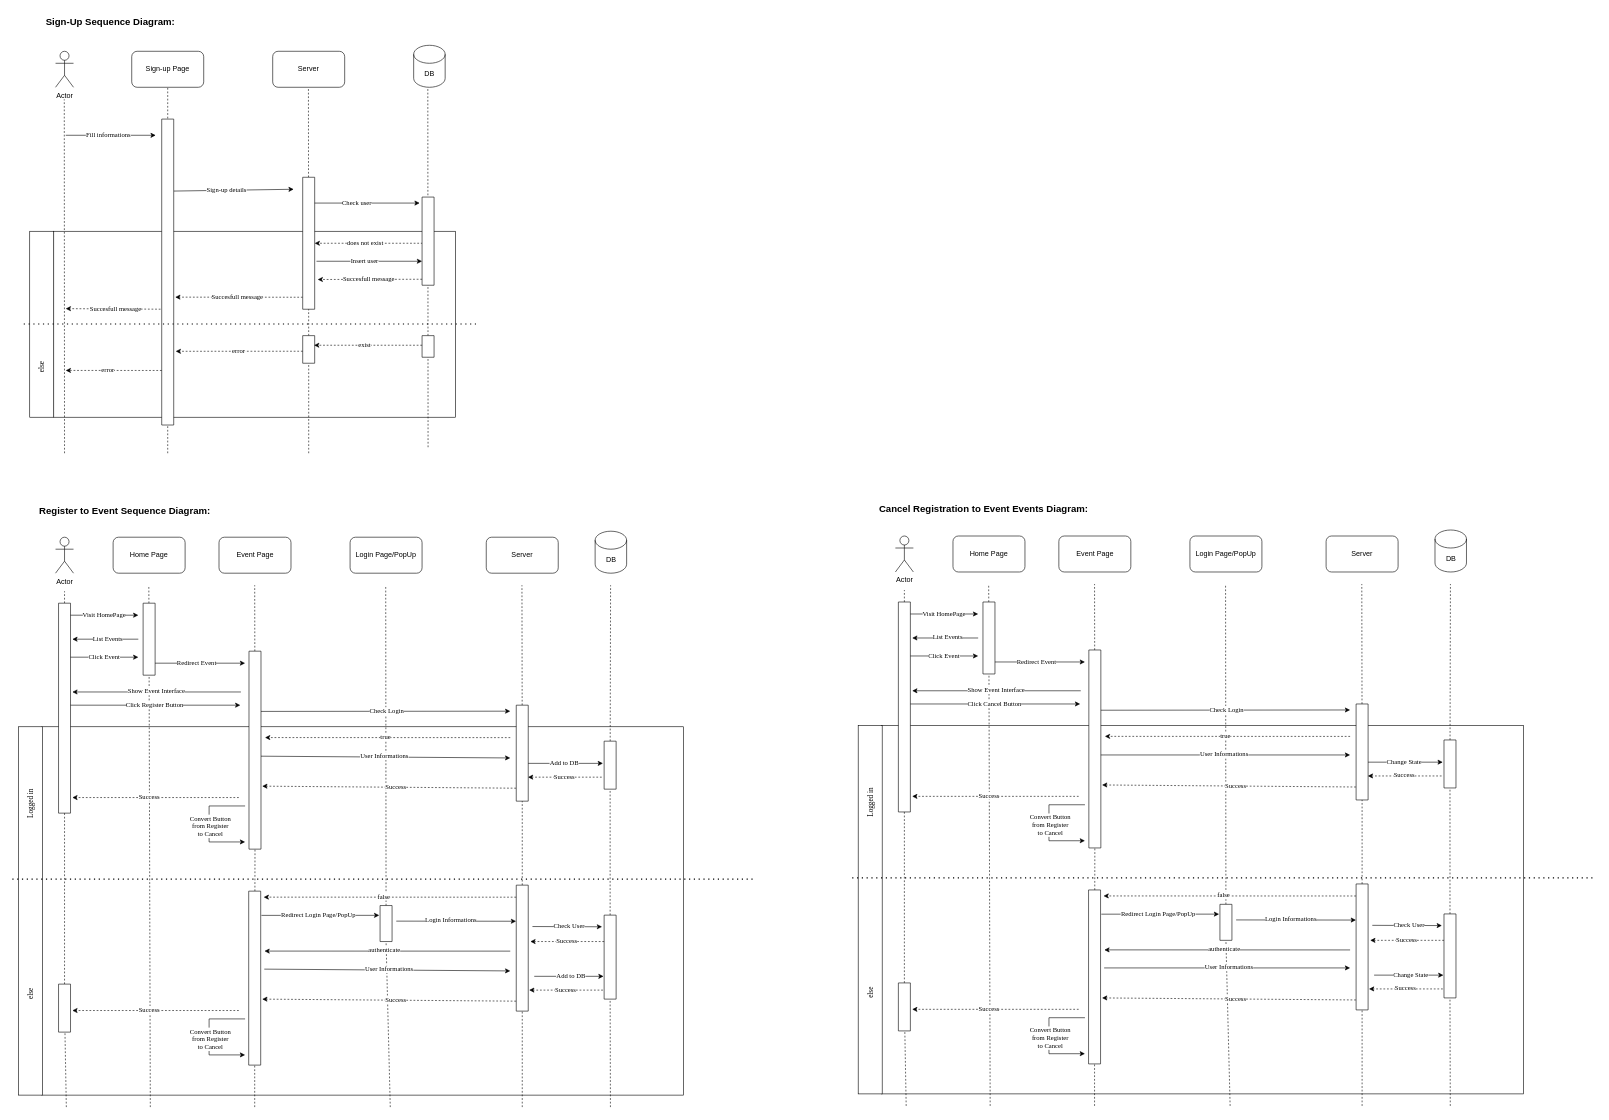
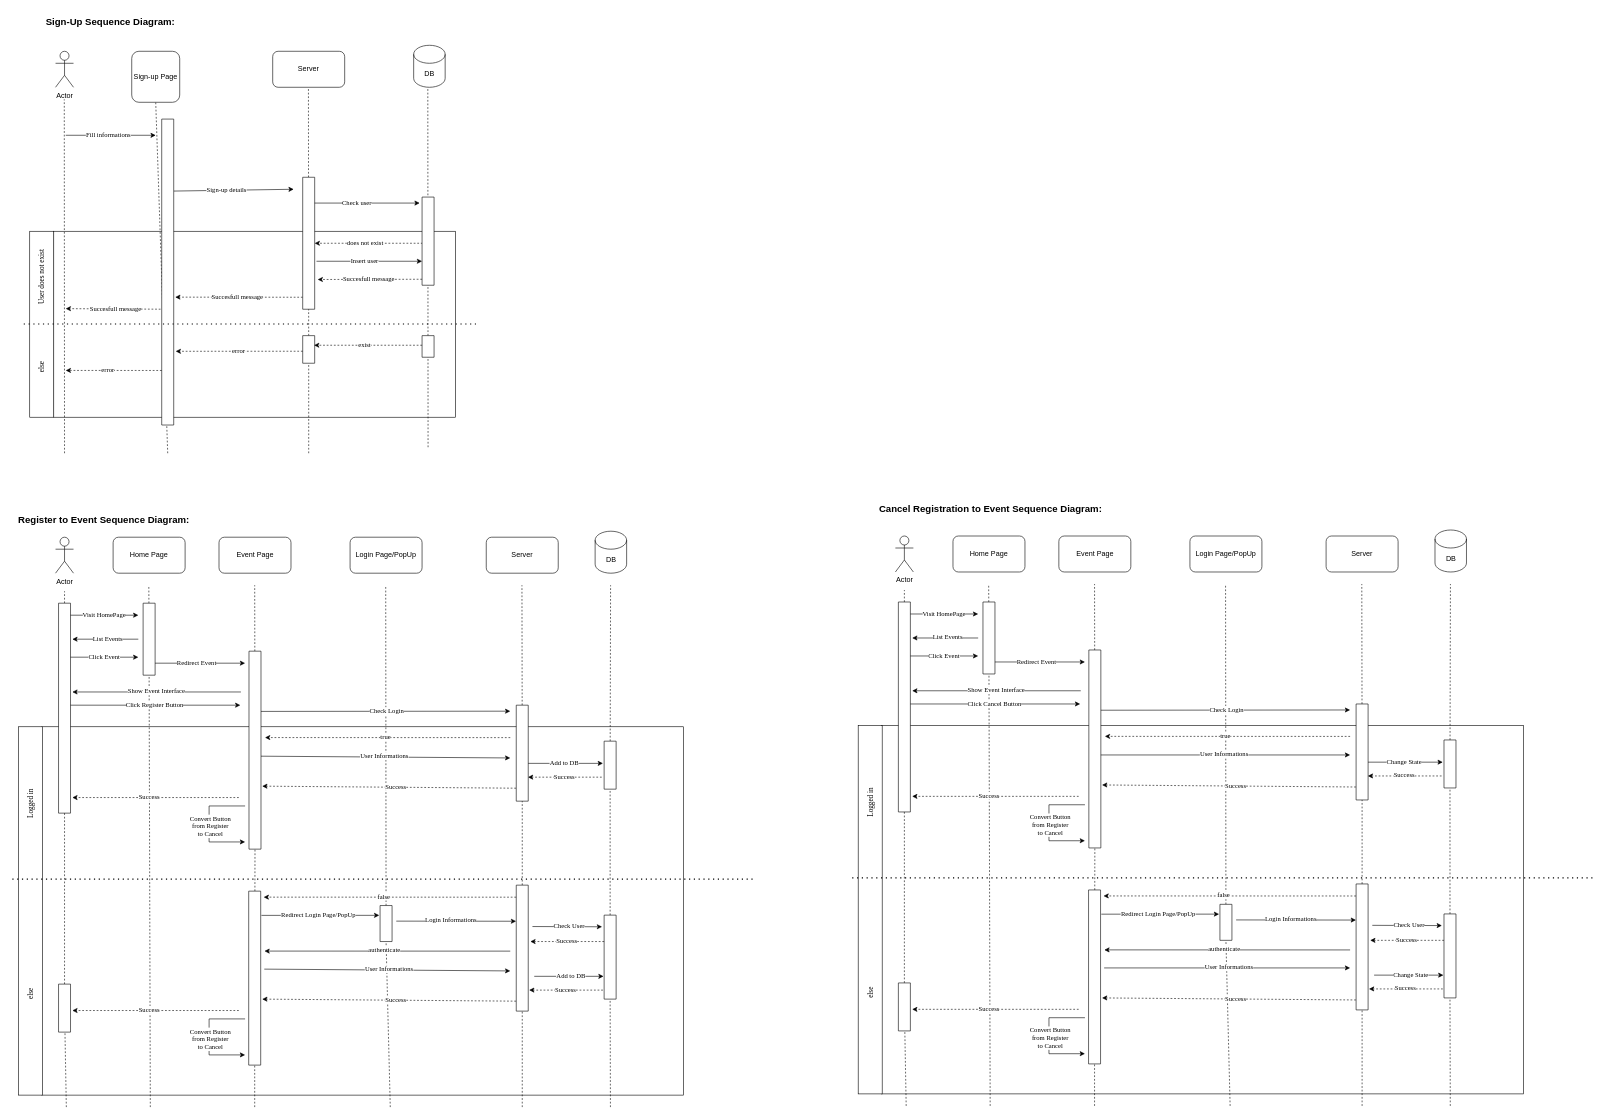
node "Sign-up Page": size 72x36 -> 48x51
node "User does not exist": added
node "Cancel Registration to Event Events Diagram:": label "Cancel Registration to Event Events Diagram:" -> "Cancel Registration to Event Sequence Diagram:"
node "Register to Event Sequence Diagram:": moved (133, 510) -> (112, 519)
